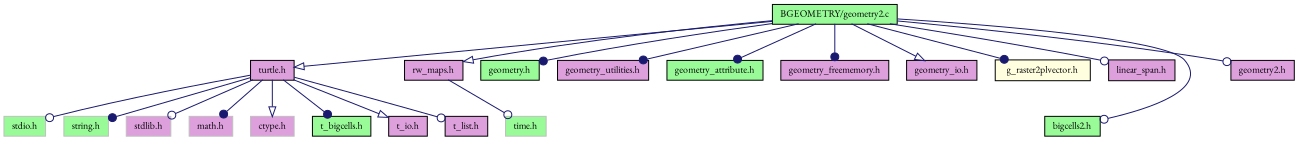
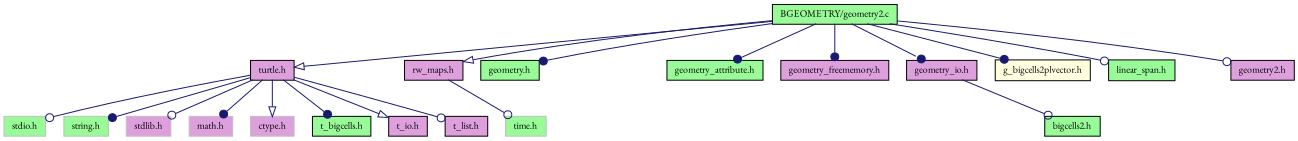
edge "BGEOMETRY/geometry2.c" -> "geometry_io.h": arrowhead onormal -> dot
edge "BGEOMETRY/geometry2.c" -> "bigcells2.h": now "geometry_io.h" -> "bigcells2.h"
node "geometry_utilities.h": removed
node "g_raster2plvector.h": label "g_raster2plvector.h" -> "g_bigcells2plvector.h"
node "linear_span.h": fillcolor plum -> palegreen
